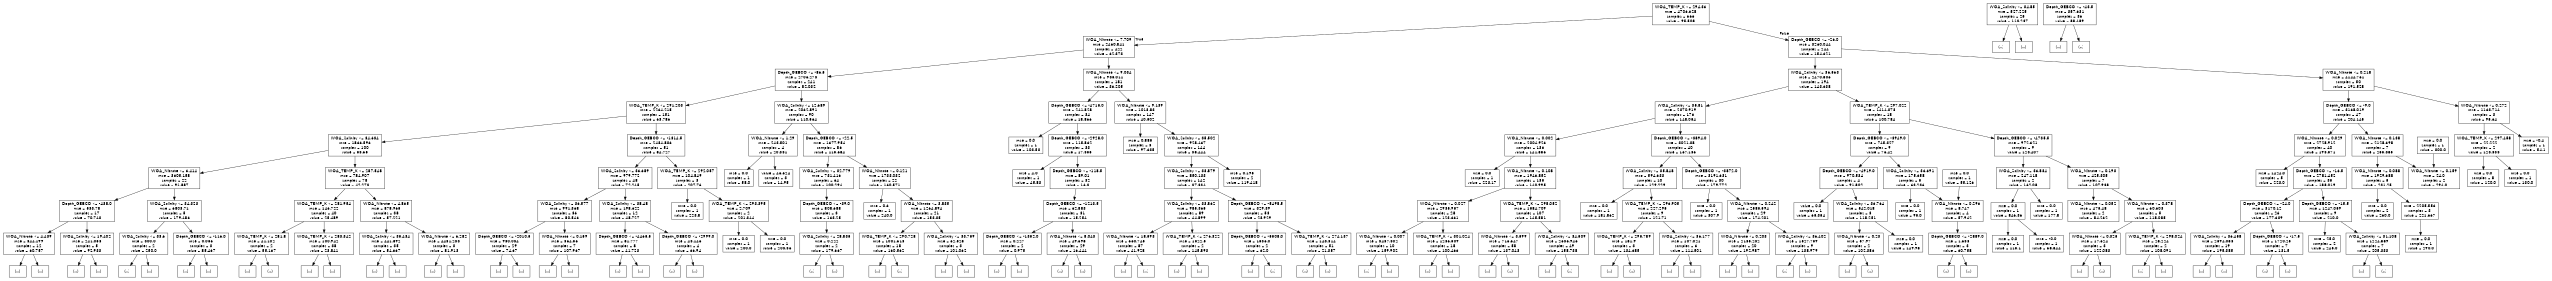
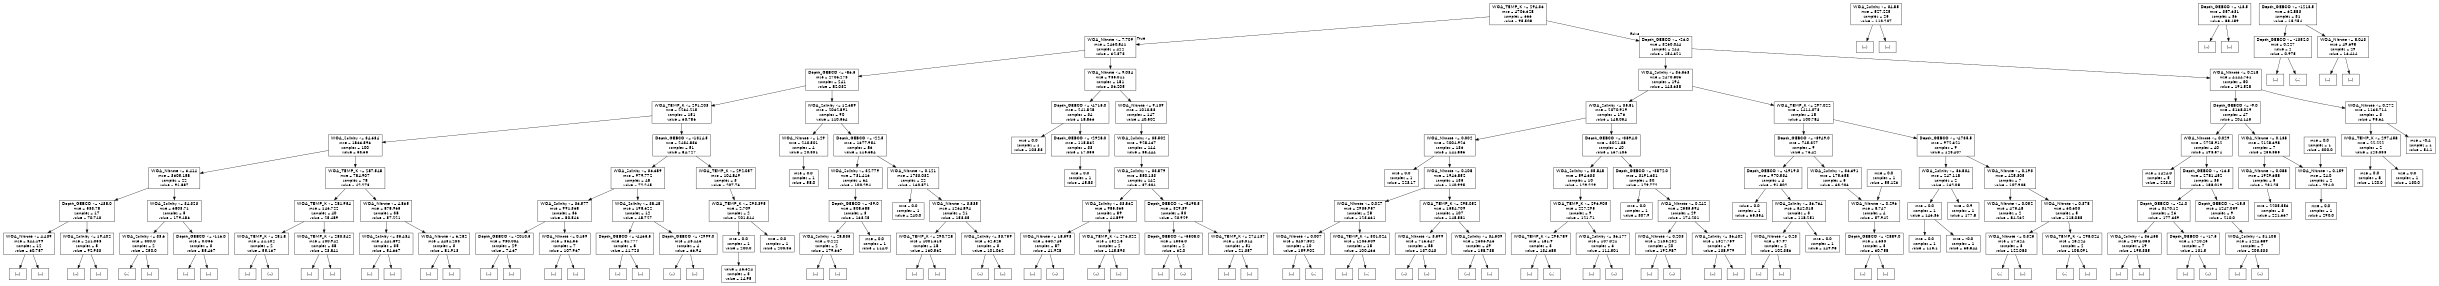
node "mse = 0.885 samples = 3 value = 97.635": removed
edge "WOA_Nitrate <= 1.29 mse = 243.501 samples = 4 value = 20.331" -> "value = 46.624 samples = 3 value = 14.95": now "mse = 0.0 samples = 1 value = 200.0" -> "value = 46.624 samples = 3 value = 14.95"
node "mse = 4.0 samples = 1 value = 45.83": label "mse = 4.0 samples = 1 value = 45.83" -> "mse = 0.0 samples = 1 value = 45.83"
node "Depth_GEBCO <= -118.5 mse = 89.01 samples = 32 value = 16.3": removed
node "mse = 0.195 samples = 2 value = 119.418": removed
node "mse = 0.0 samples = 1 value = 223.8": removed
node "mse = 0.6 samples = 1 value = 240.0": label "mse = 0.6 samples = 1 value = 240.0" -> "mse = 0.0 samples = 1 value = 240.0"
node "mse = 0.0 samples = 1 value = 181.862": removed
node "mse = 0.0 samples = 1 value = 95.0": removed
node "mse = 0.0 samples = 1 value = 846.36": label "mse = 0.0 samples = 1 value = 846.36" -> "mse = 0.0 samples = 1 value = 146.36"
node "mse = 0.0 samples = 1 value = 177.8": label "mse = 0.0 samples = 1 value = 177.8" -> "mse = 0.9 samples = 1 value = 177.8"
node "mse = 0.0 samples = 2 value = 260.0": removed
edge "mse = 2205.556 samples = 3 value = 221.667" -> "mse = 0.0 samples = 1 value = 290.0": now "WOA_Nitrate <= 0.159 mse = 24.0 samples = 2 value = 294.0" -> "mse = 0.0 samples = 1 value = 290.0"
node "mse = 0.0 samples = 1 value = 114.0": added
node "Depth_GEBCO <= -1352.0 mse = 0.227 samples = 2 value = 0.975": label "Depth_GEBCO <= -1352.0 mse = 0.227 samples = 2 value = 0.975" -> "Depth_GEBCO <= -1352.0 mse = 0.227 value = 2 value = 0.975"
node "mse = 25.0 samples = 2 value = 245.0": removed
